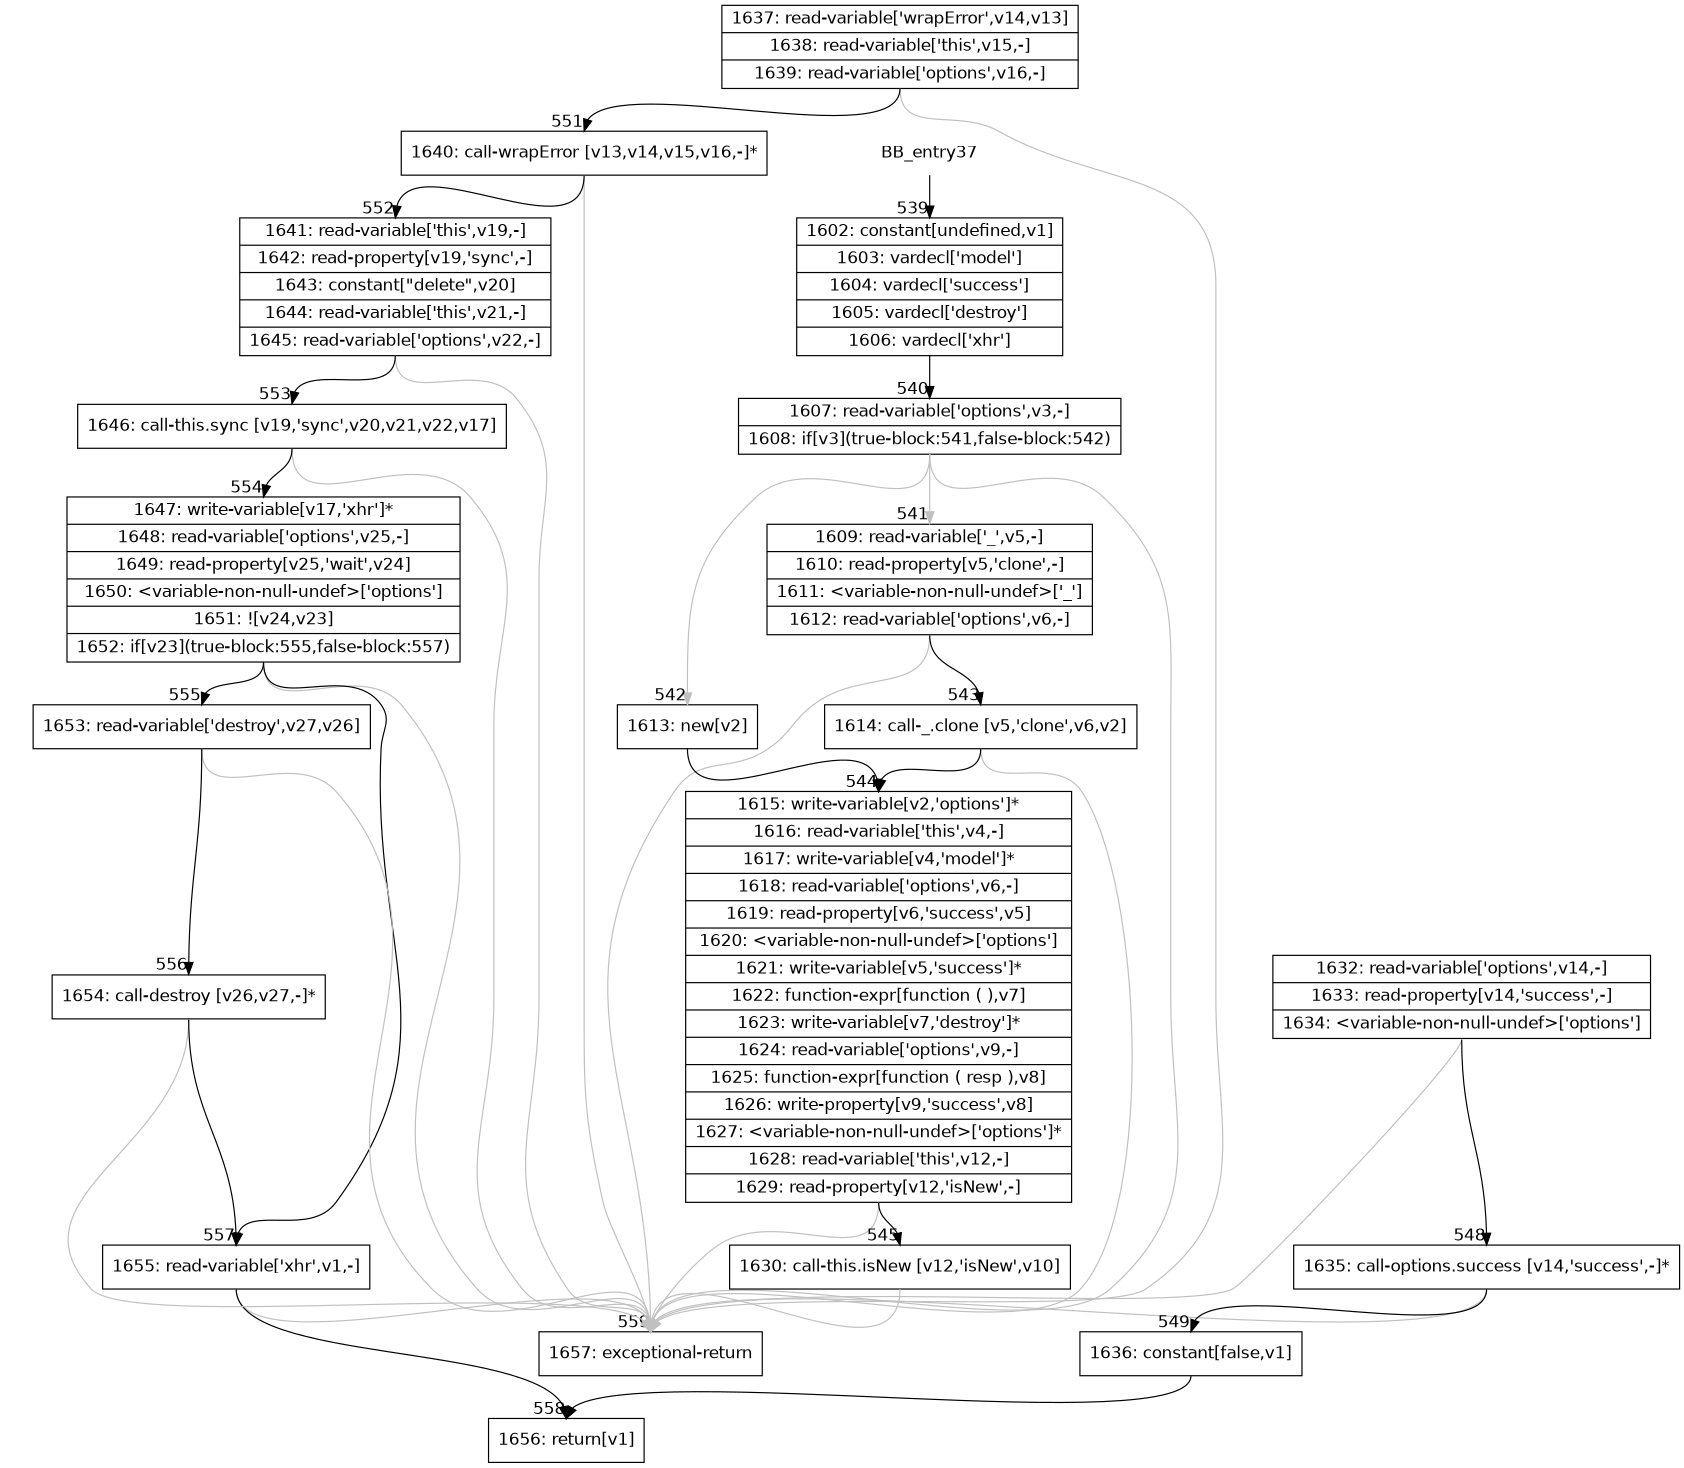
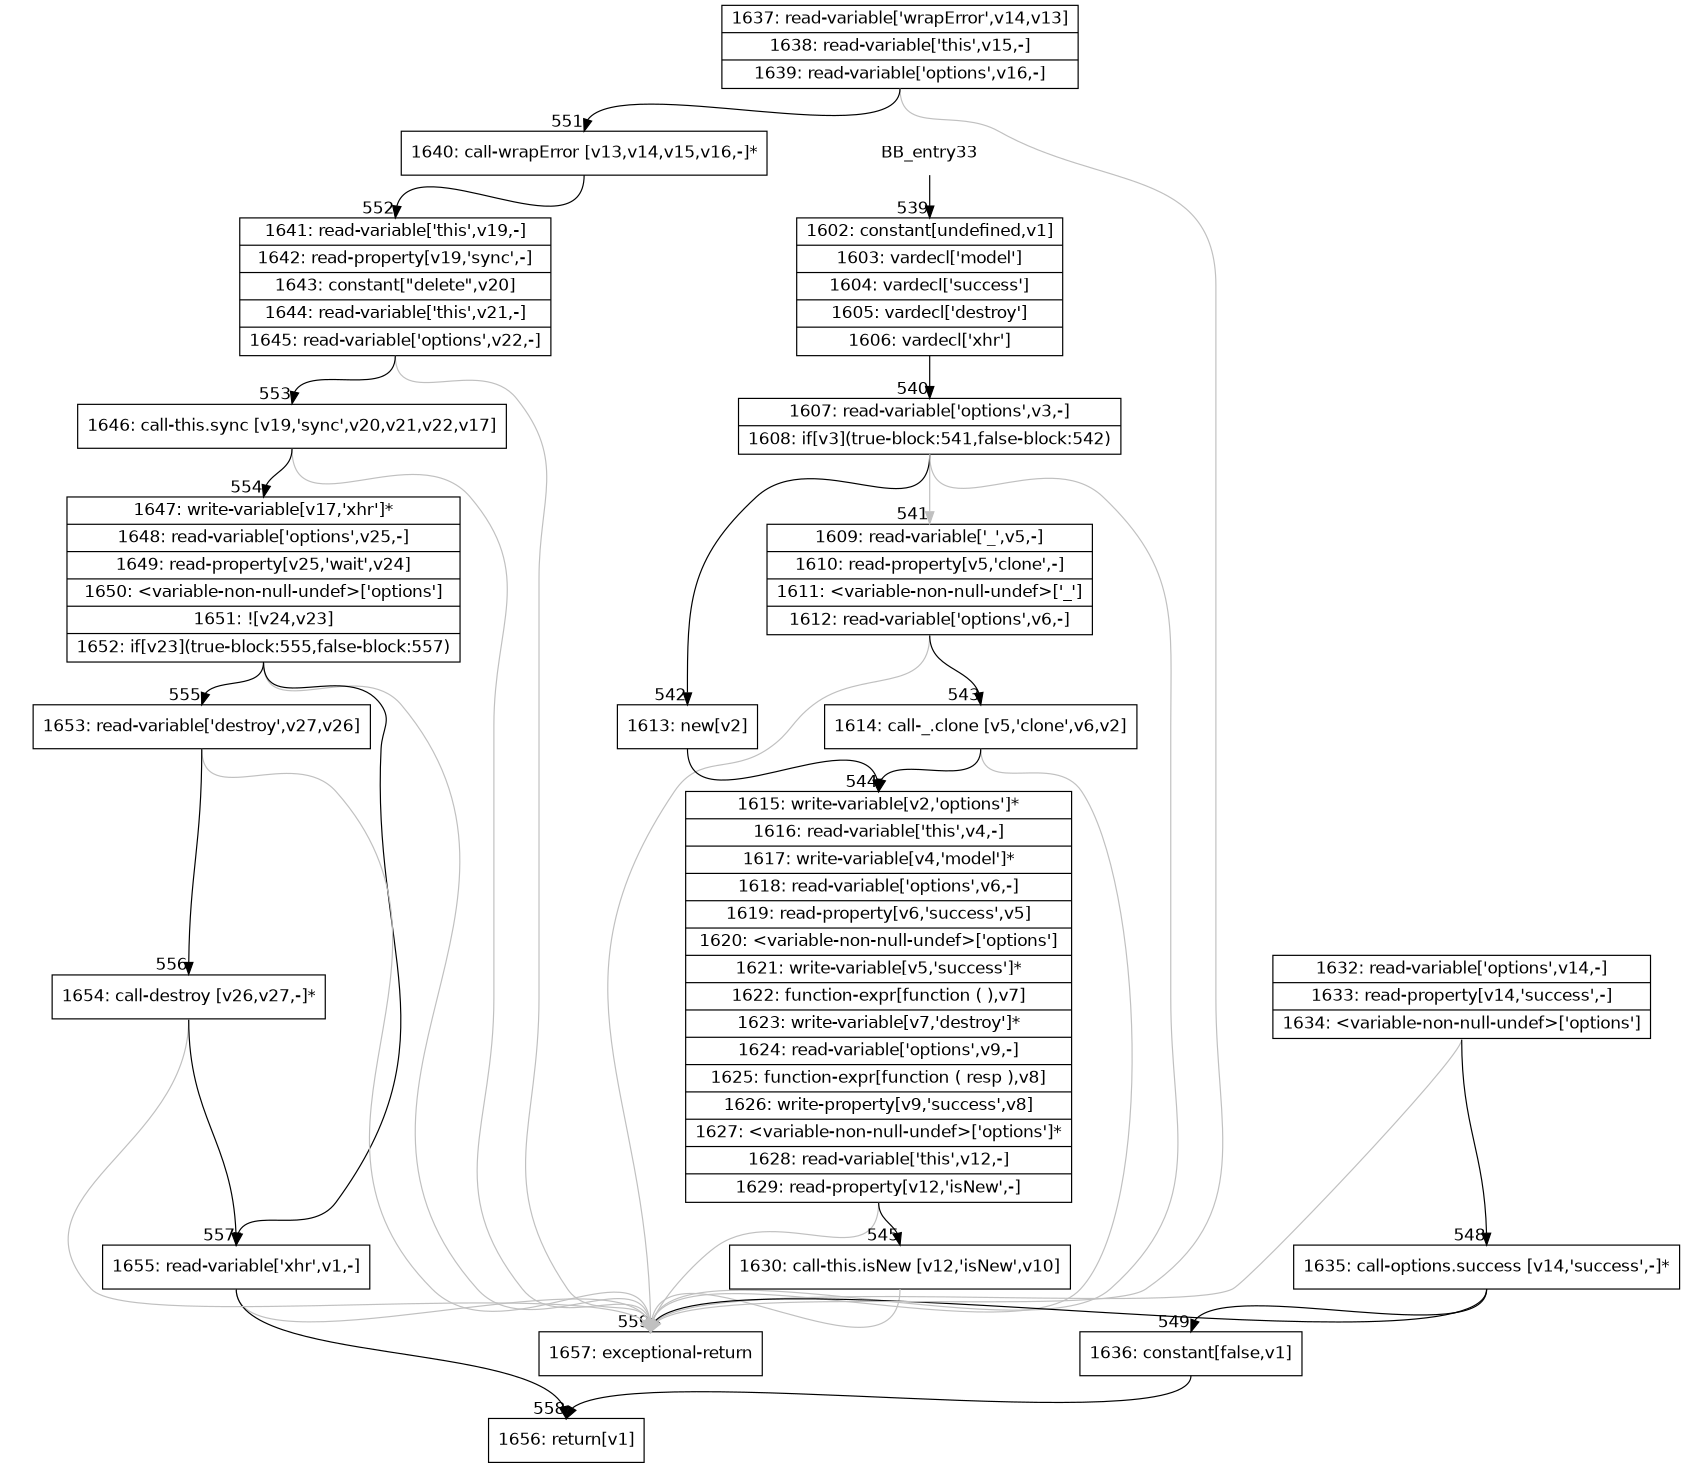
node "BB_entry37": label "BB_entry37" -> "BB_entry33"
edge "1607: read-variable['options',v3,-]" -> "1613: new[v2]": color gray -> black
edge "1640: call-wrapError [v13,v14,v15,v16,-]*" -> "1657: exceptional-return": removed
edge "1635: call-options.success [v14,'success',-]*" -> "1657: exceptional-return": color gray -> black
